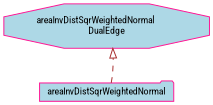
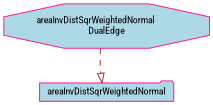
edge "areaInvDistSqrWeightedNormal" -> "areaInvDistSqrWeightedNormal DualEdge": reversed
